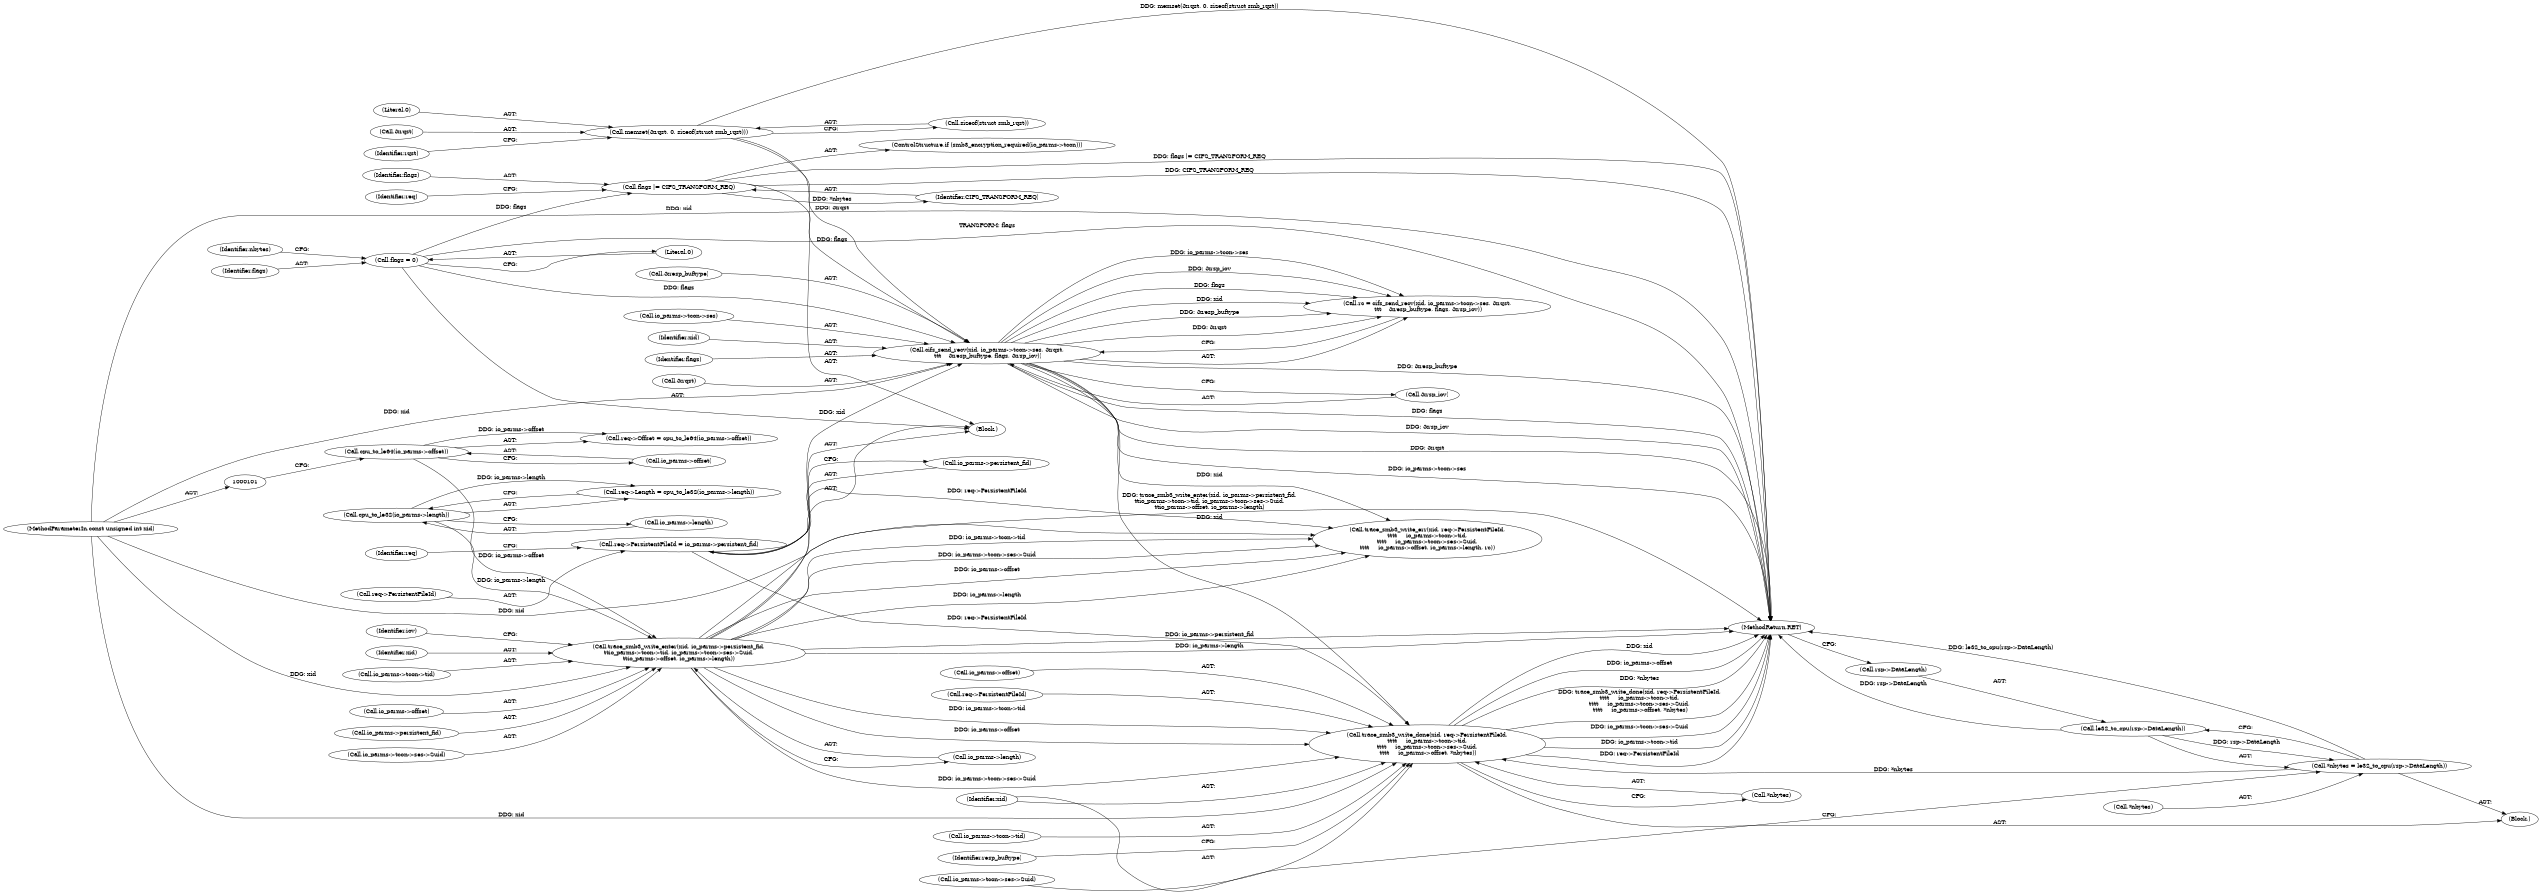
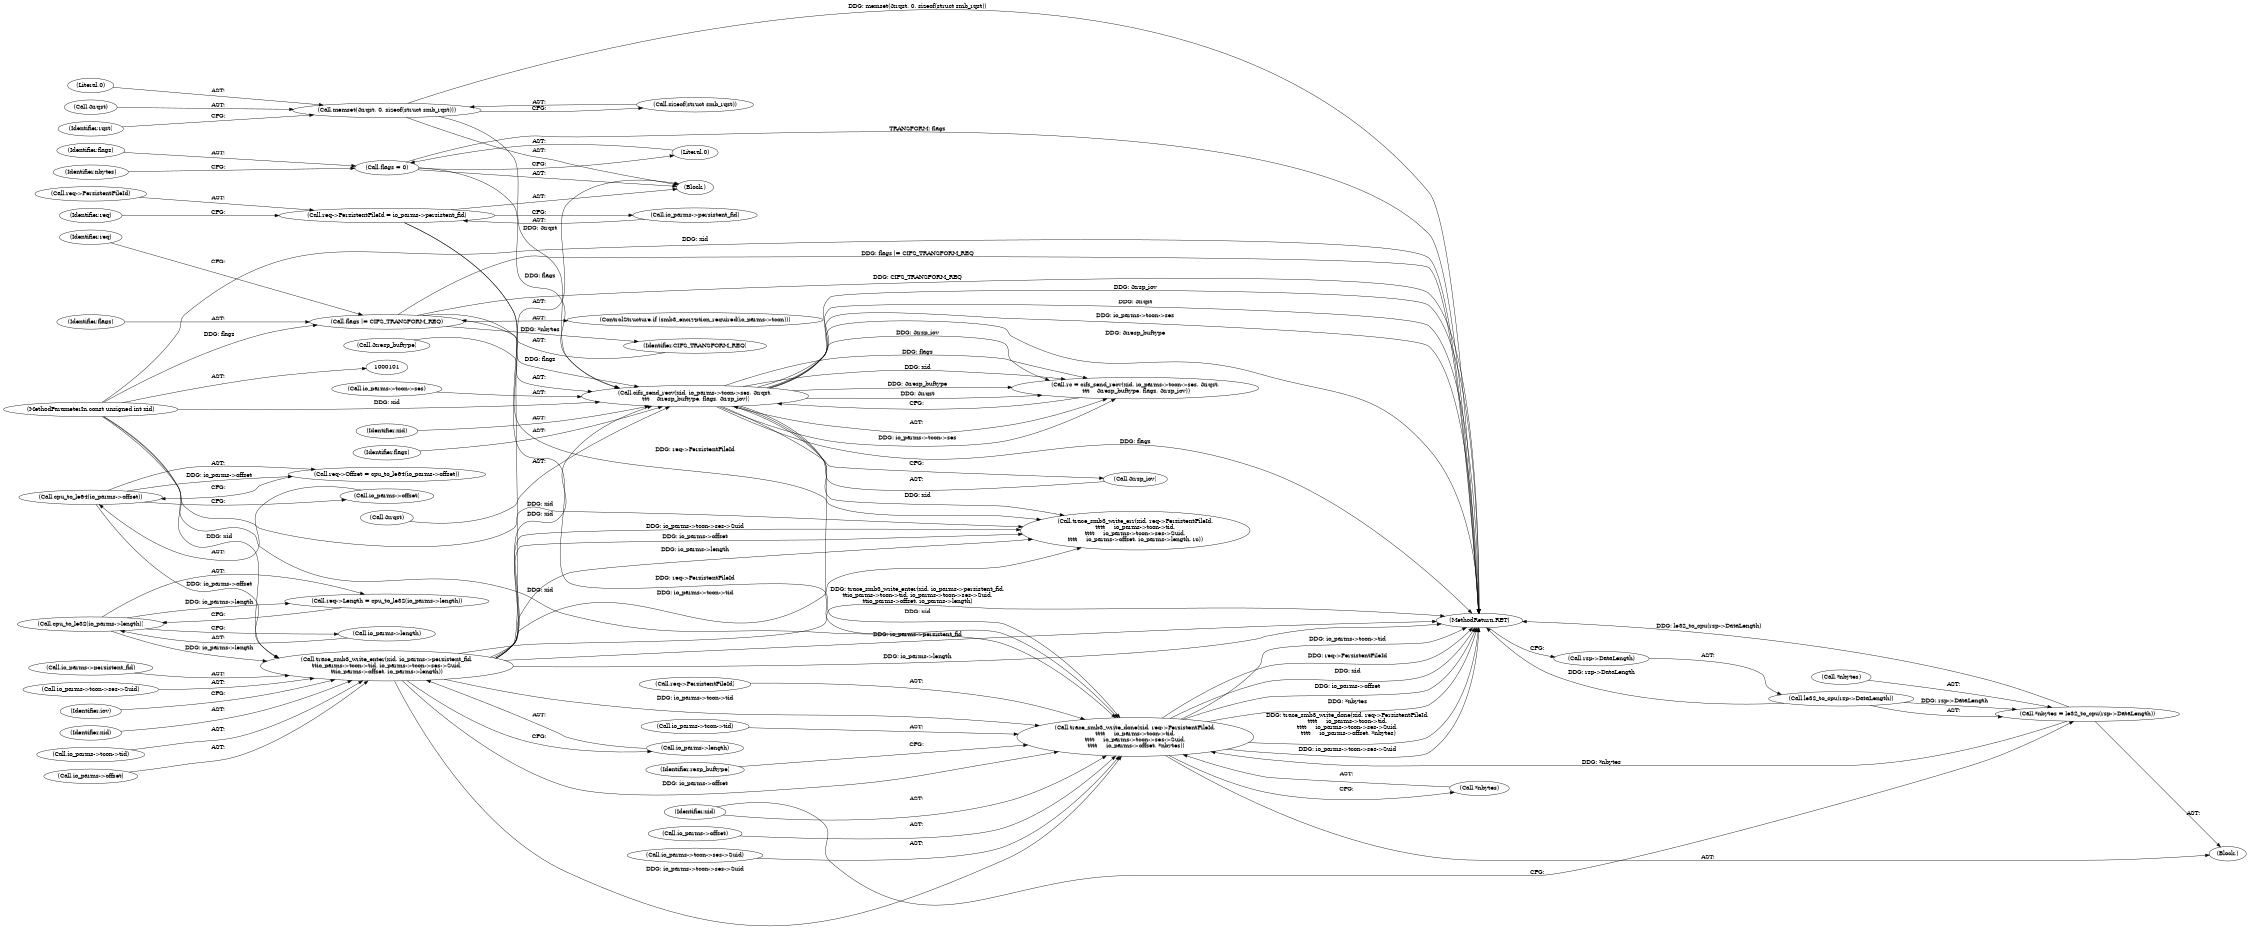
edge "(Call,flags = 0)" -> "(Call,flags |= CIFS_TRANSFORM_REQ)": now "(MethodParameterIn,const unsigned int xid)" -> "(Call,flags |= CIFS_TRANSFORM_REQ)"
edge "1000101" -> "(Call,cpu_to_le64(io_parms->offset))": now "(Call,req->Offset = cpu_to_le64(io_parms->offset))" -> "(Call,cpu_to_le64(io_parms->offset))"
edge "(Call,*nbytes = le32_to_cpu(rsp->DataLength))" -> "(Call,le32_to_cpu(rsp->DataLength))": removed, label "CFG:"
